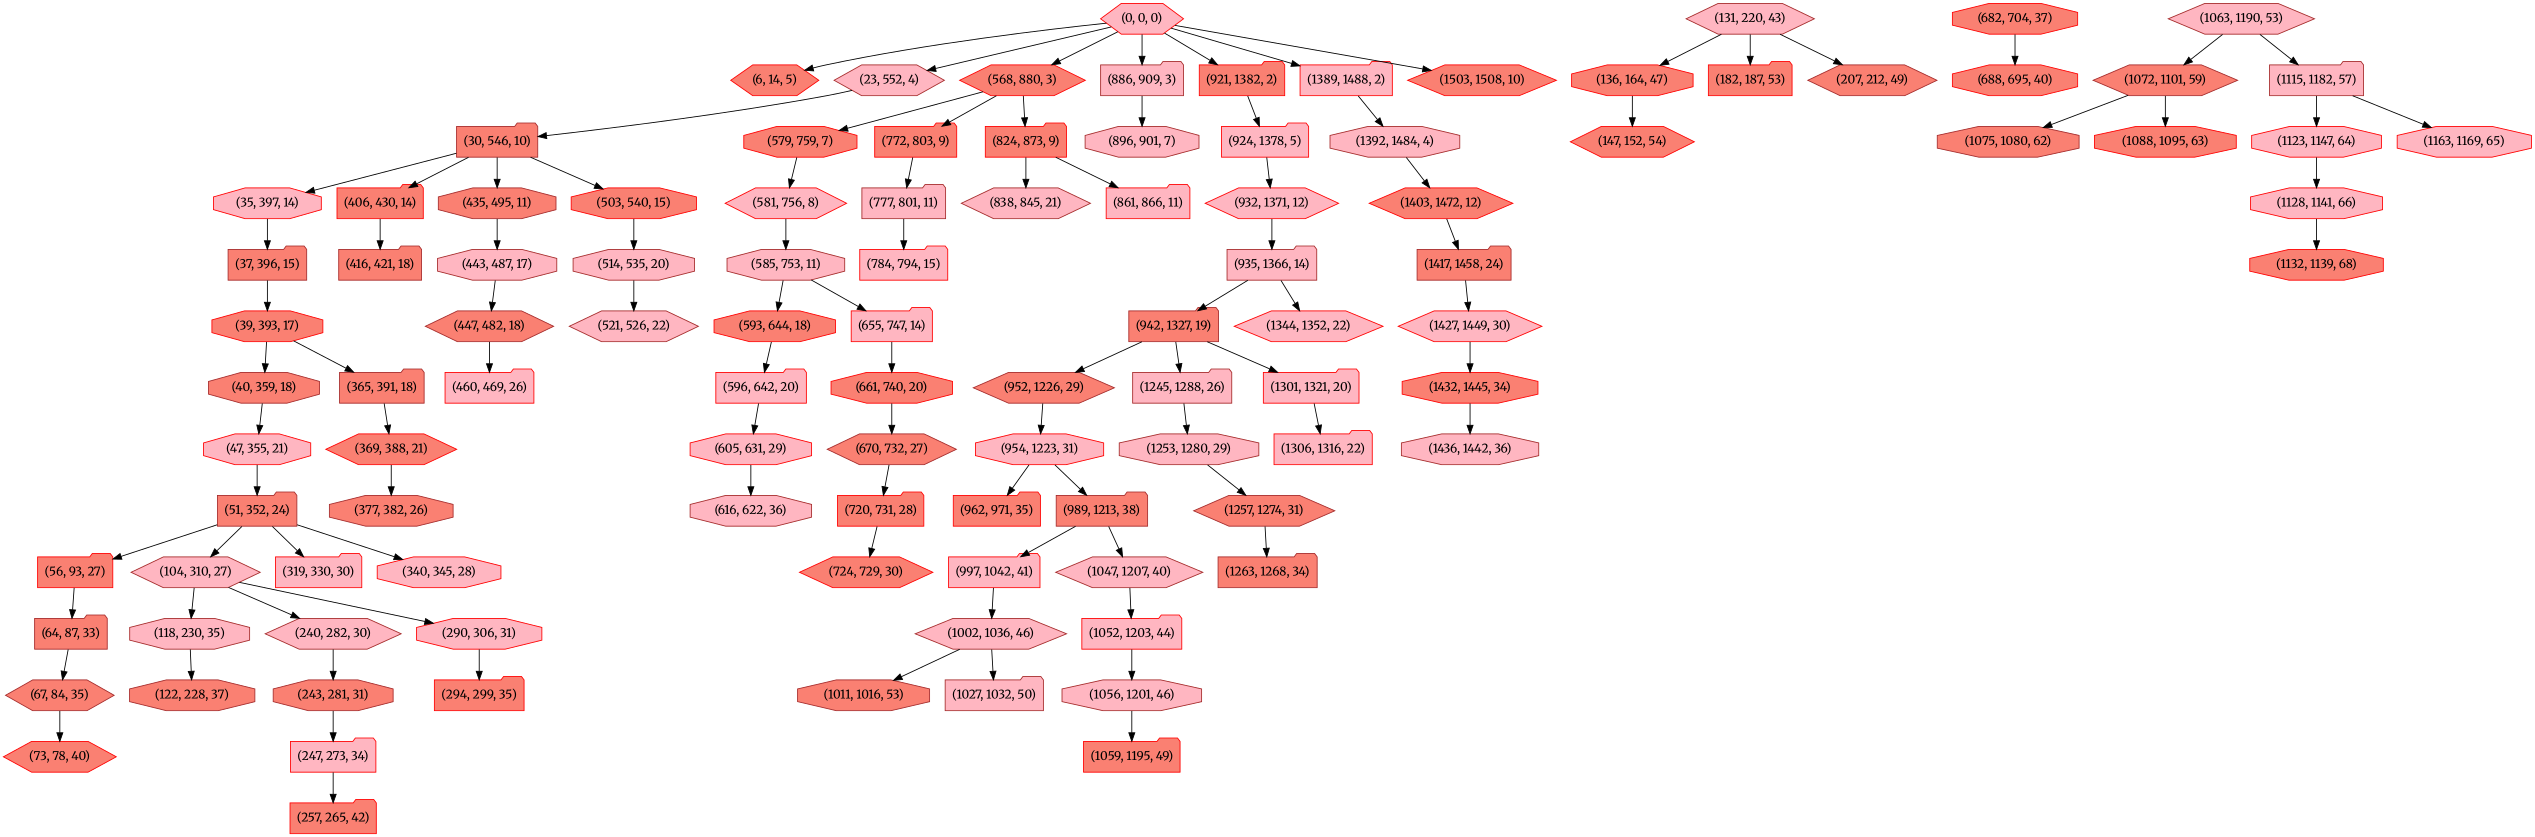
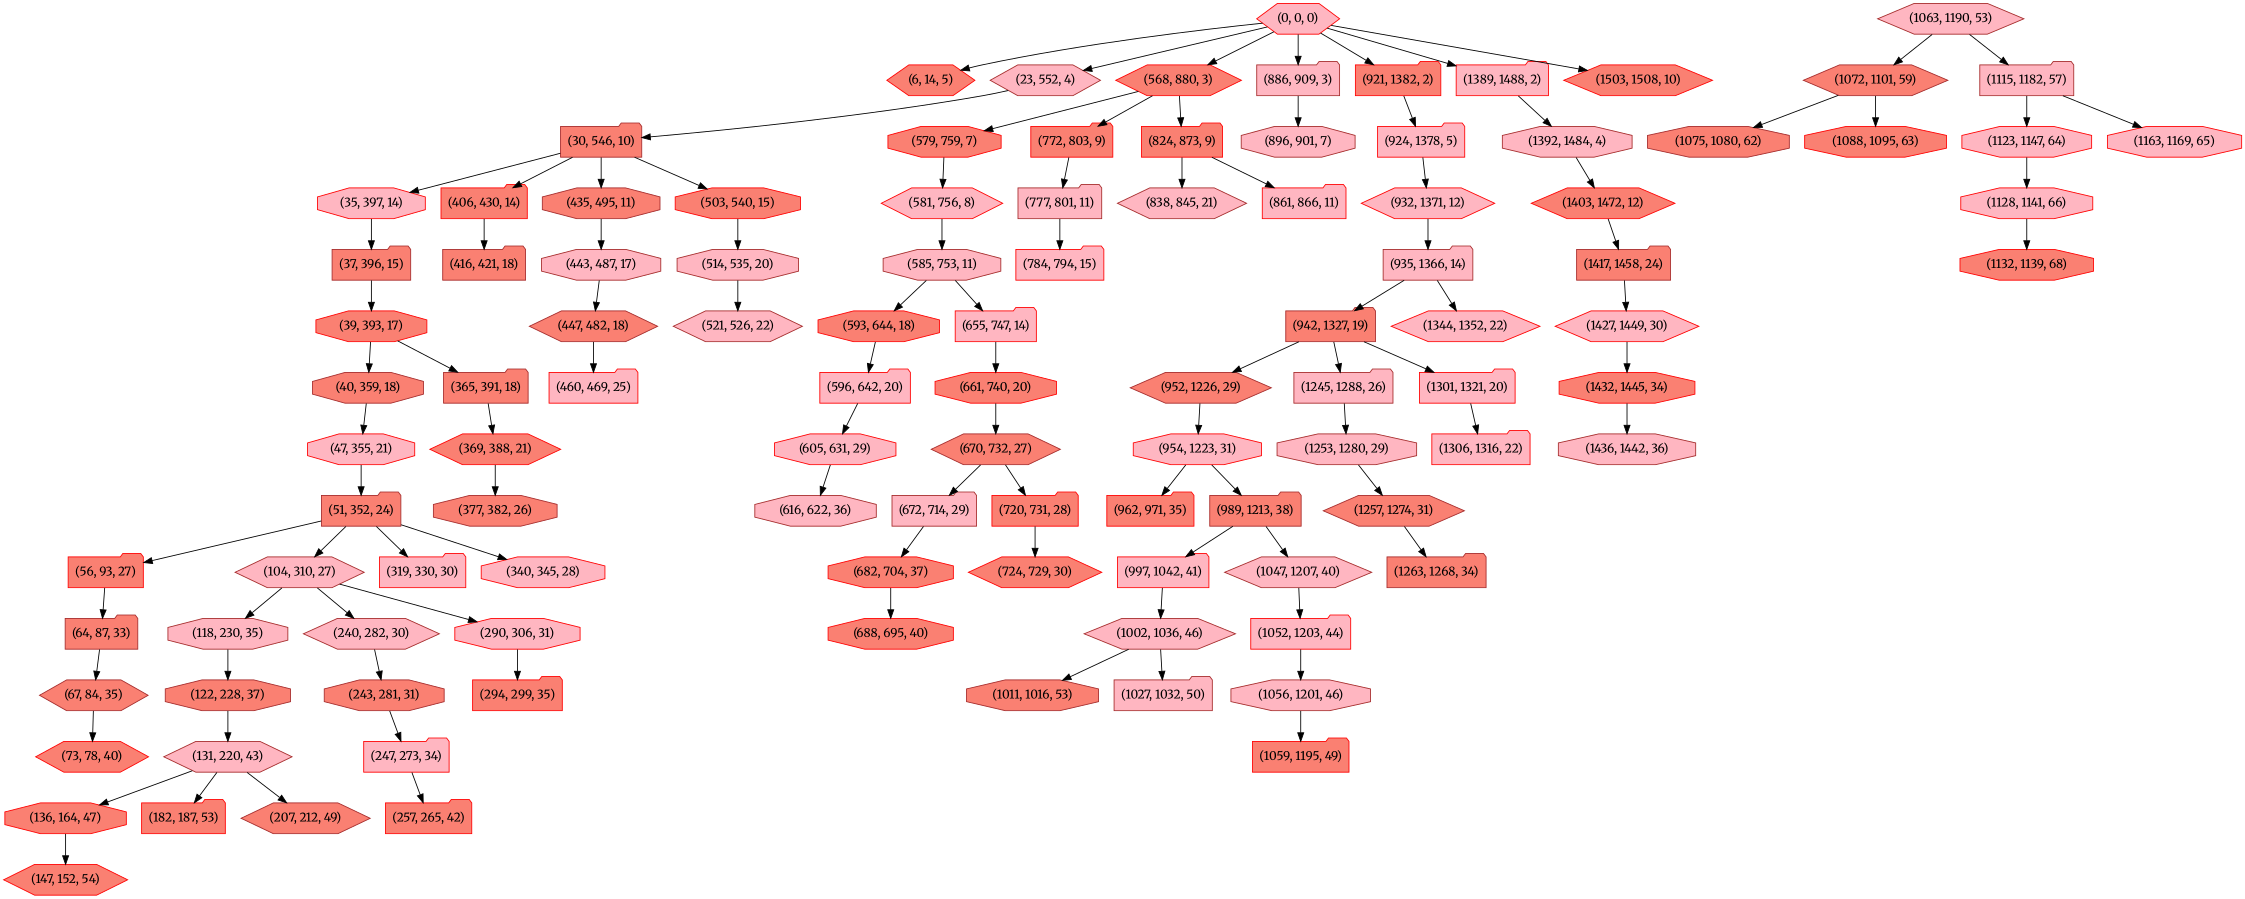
node "(460, 469, 26)": label "(460, 469, 26)" -> "(460, 469, 25)"
node "(672, 714, 29)": added
edge "(122, 228, 37)" -> "(131, 220, 43)": added
